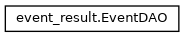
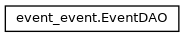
node "event_result.EventDAO": label "event_result.EventDAO" -> "event_event.EventDAO"
